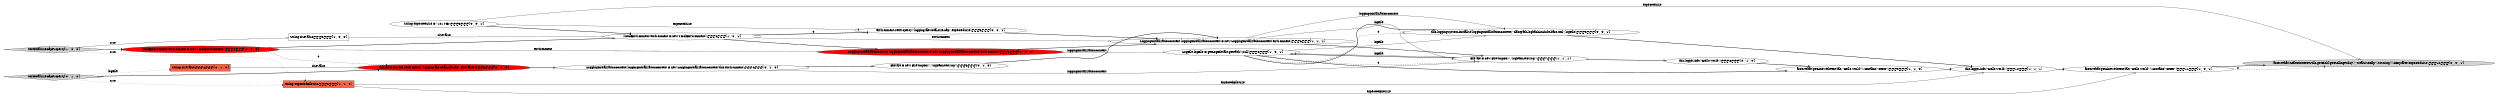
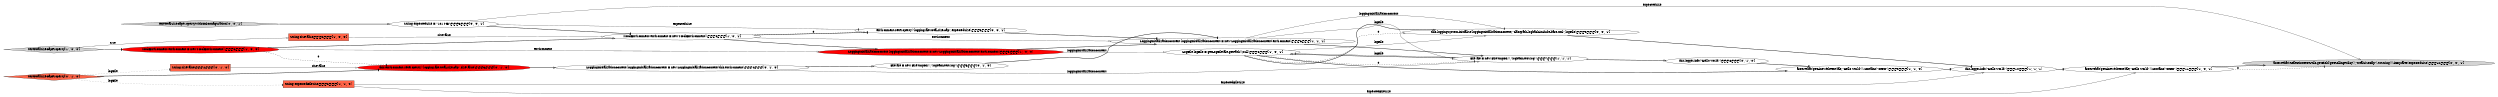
node "testTotalSizeCapPropertyWithXmlConfiguration['0', '0', '1']": added
node "String sizeValue@@@2@@@['1', '0', '0']": fillcolor white -> tomato
edge "testTotalSizeCapProperty['1', '0', '0']" -> "String expectedFileSize@@@2@@@['1', '1', '0']": removed, label "true"
node "testTotalSizeCapProperty['0', '1', '0']": fillcolor lightgray -> tomato
edge "testTotalSizeCapProperty['0', '1', '0']" -> "String expectedFileSize@@@2@@@['1', '1', '0']": label "true" -> "logFile"
